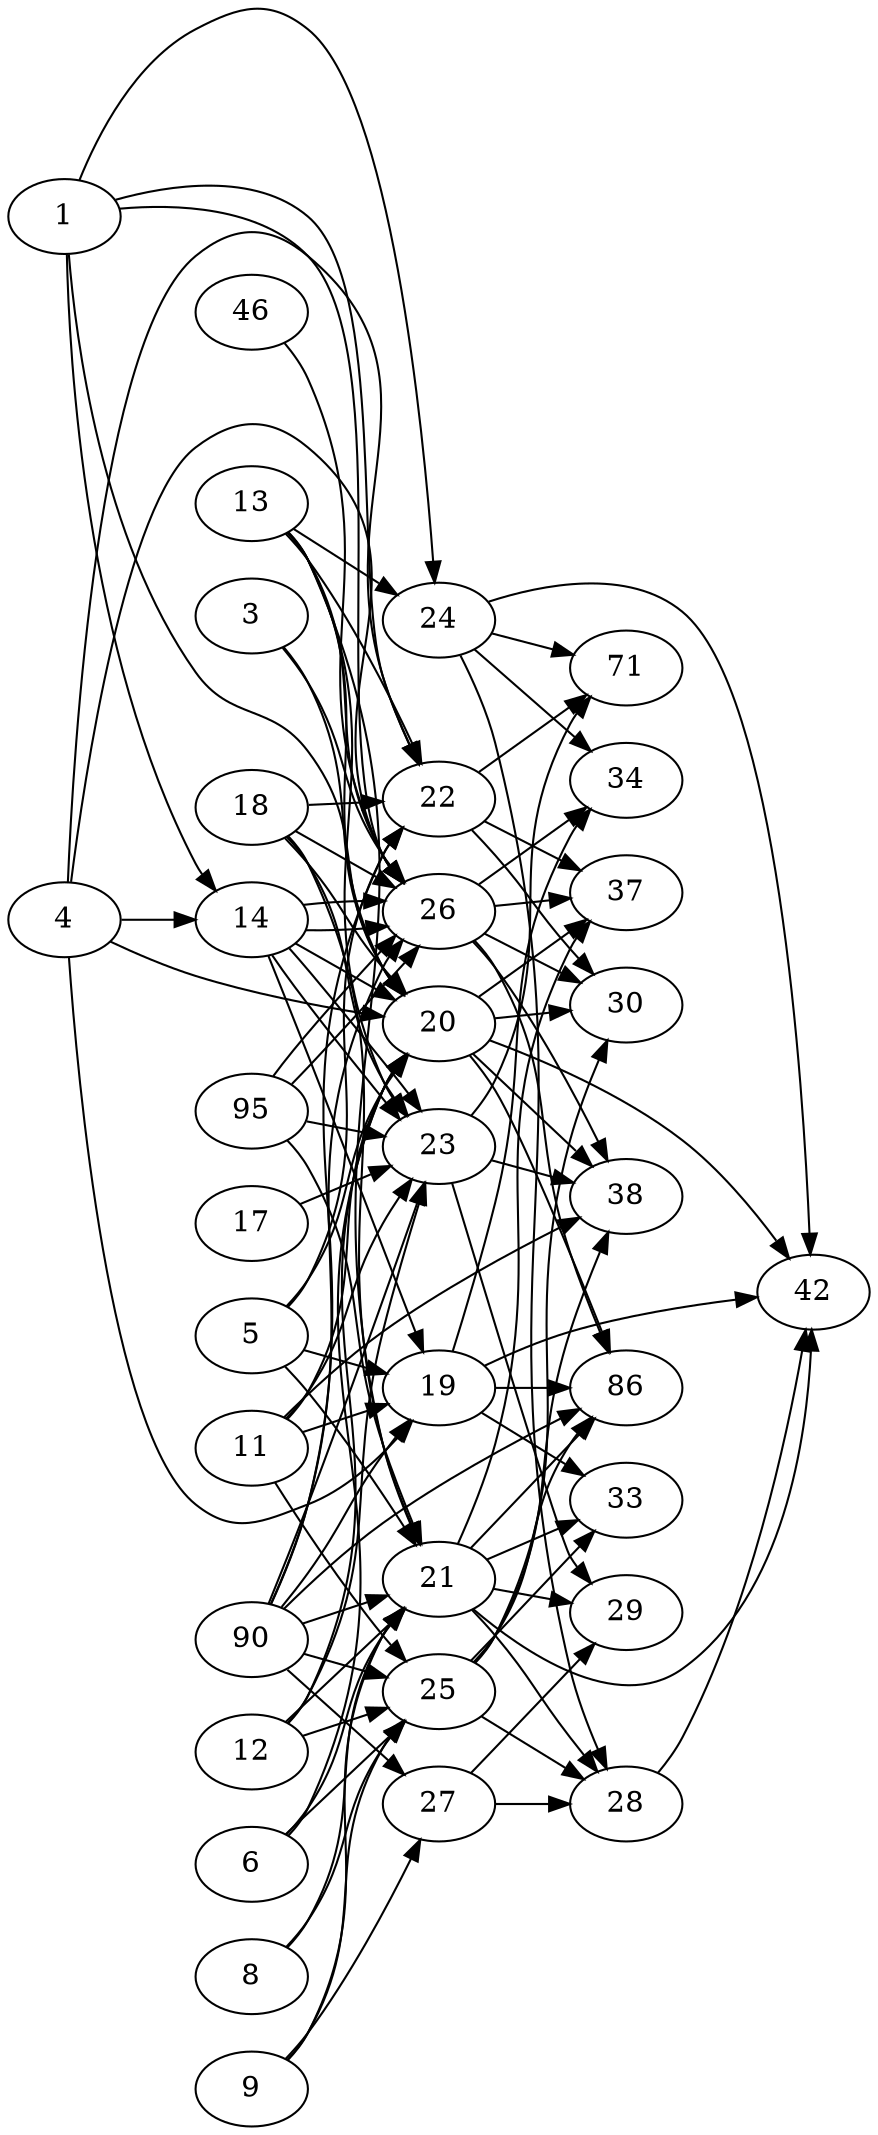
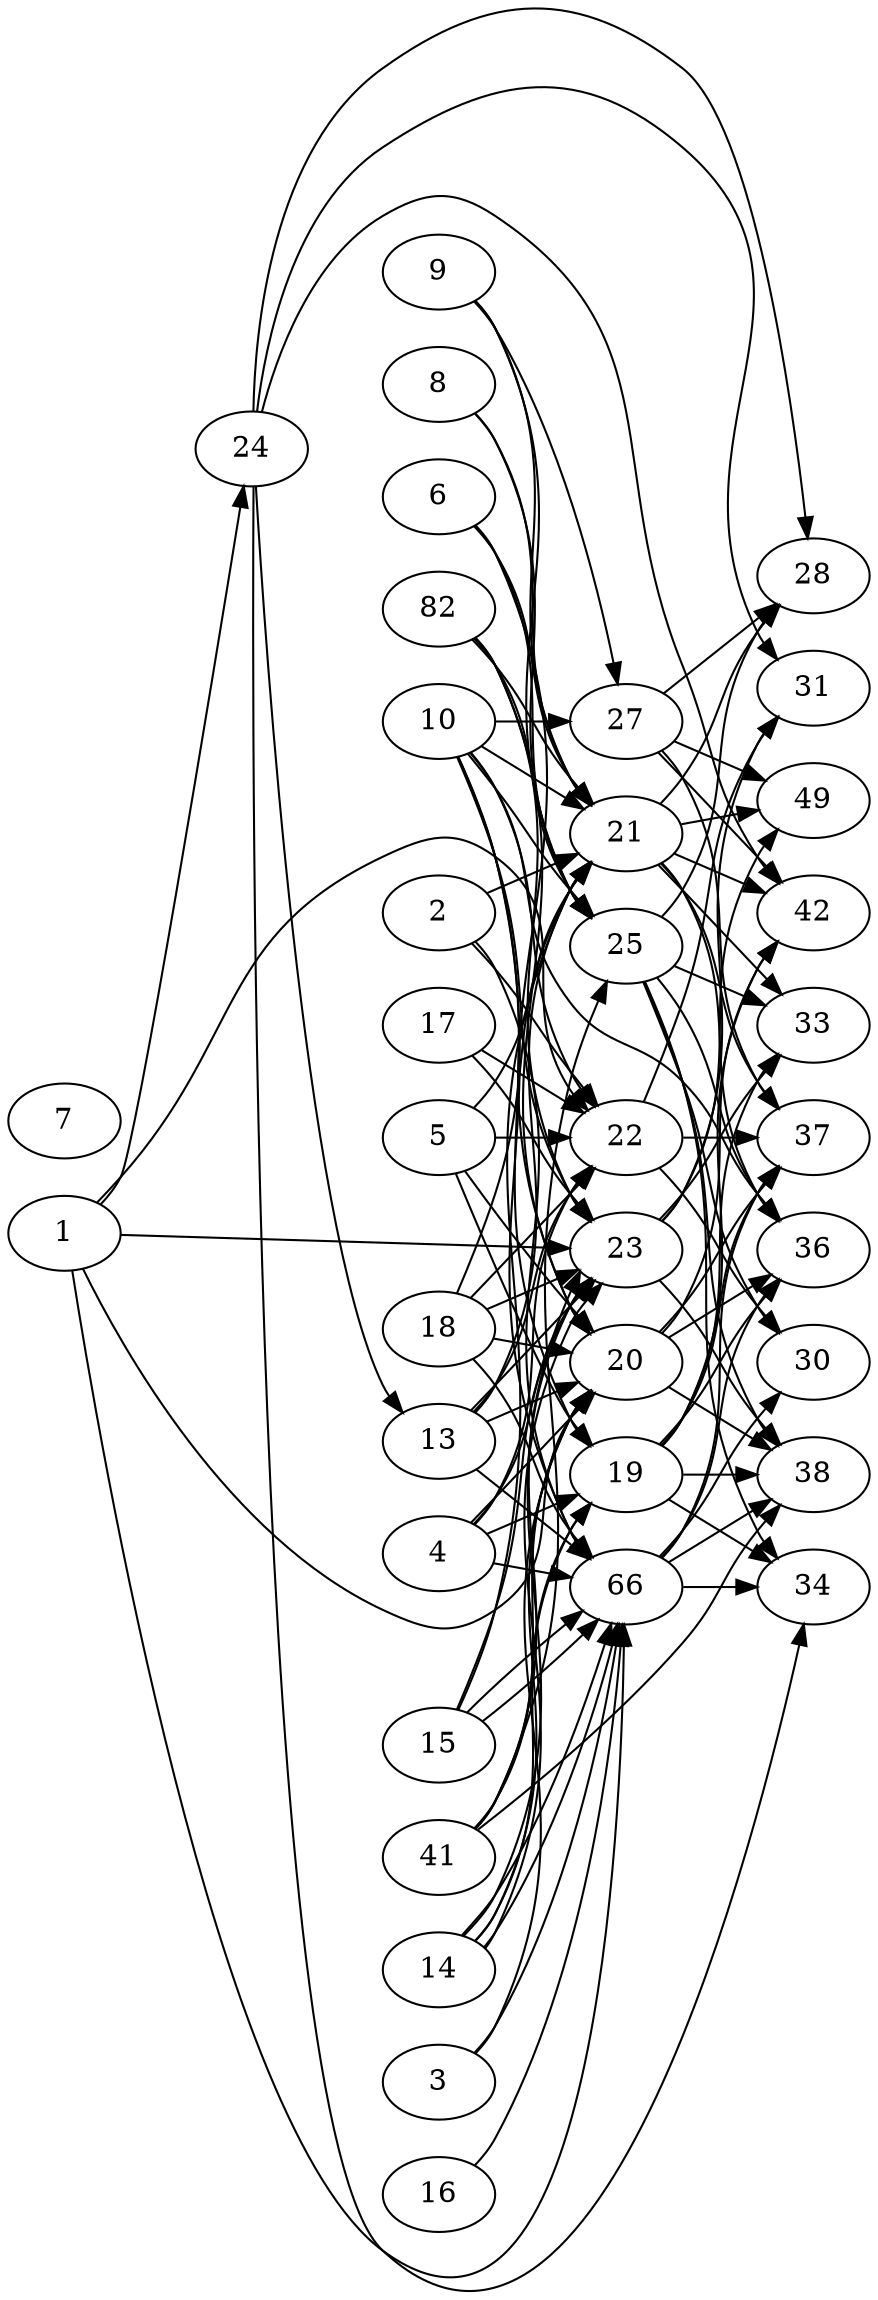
node "46": label "46" -> "16"
edge "13" -> "24": reversed
edge "1" -> "14": now "1" -> "23"
node "71": label "71" -> "31"
node "26": label "26" -> "66"
node "2": added
edge "27" -> "37": added
edge "4" -> "14": now "4" -> "23"
edge "20" -> "30": removed
edge "17" -> "22": added
node "95": label "95" -> "15"
node "7": added
edge "23" -> "33": added
edge "25" -> "34": added
edge "19" -> "37": added
node "86": label "86" -> "36"
node "11": label "11" -> "41"
edge "19" -> "38": added
edge "28" -> "42": now "27" -> "42"
node "29": label "29" -> "49"
node "90": label "90" -> "10"
node "12": label "12" -> "82"
